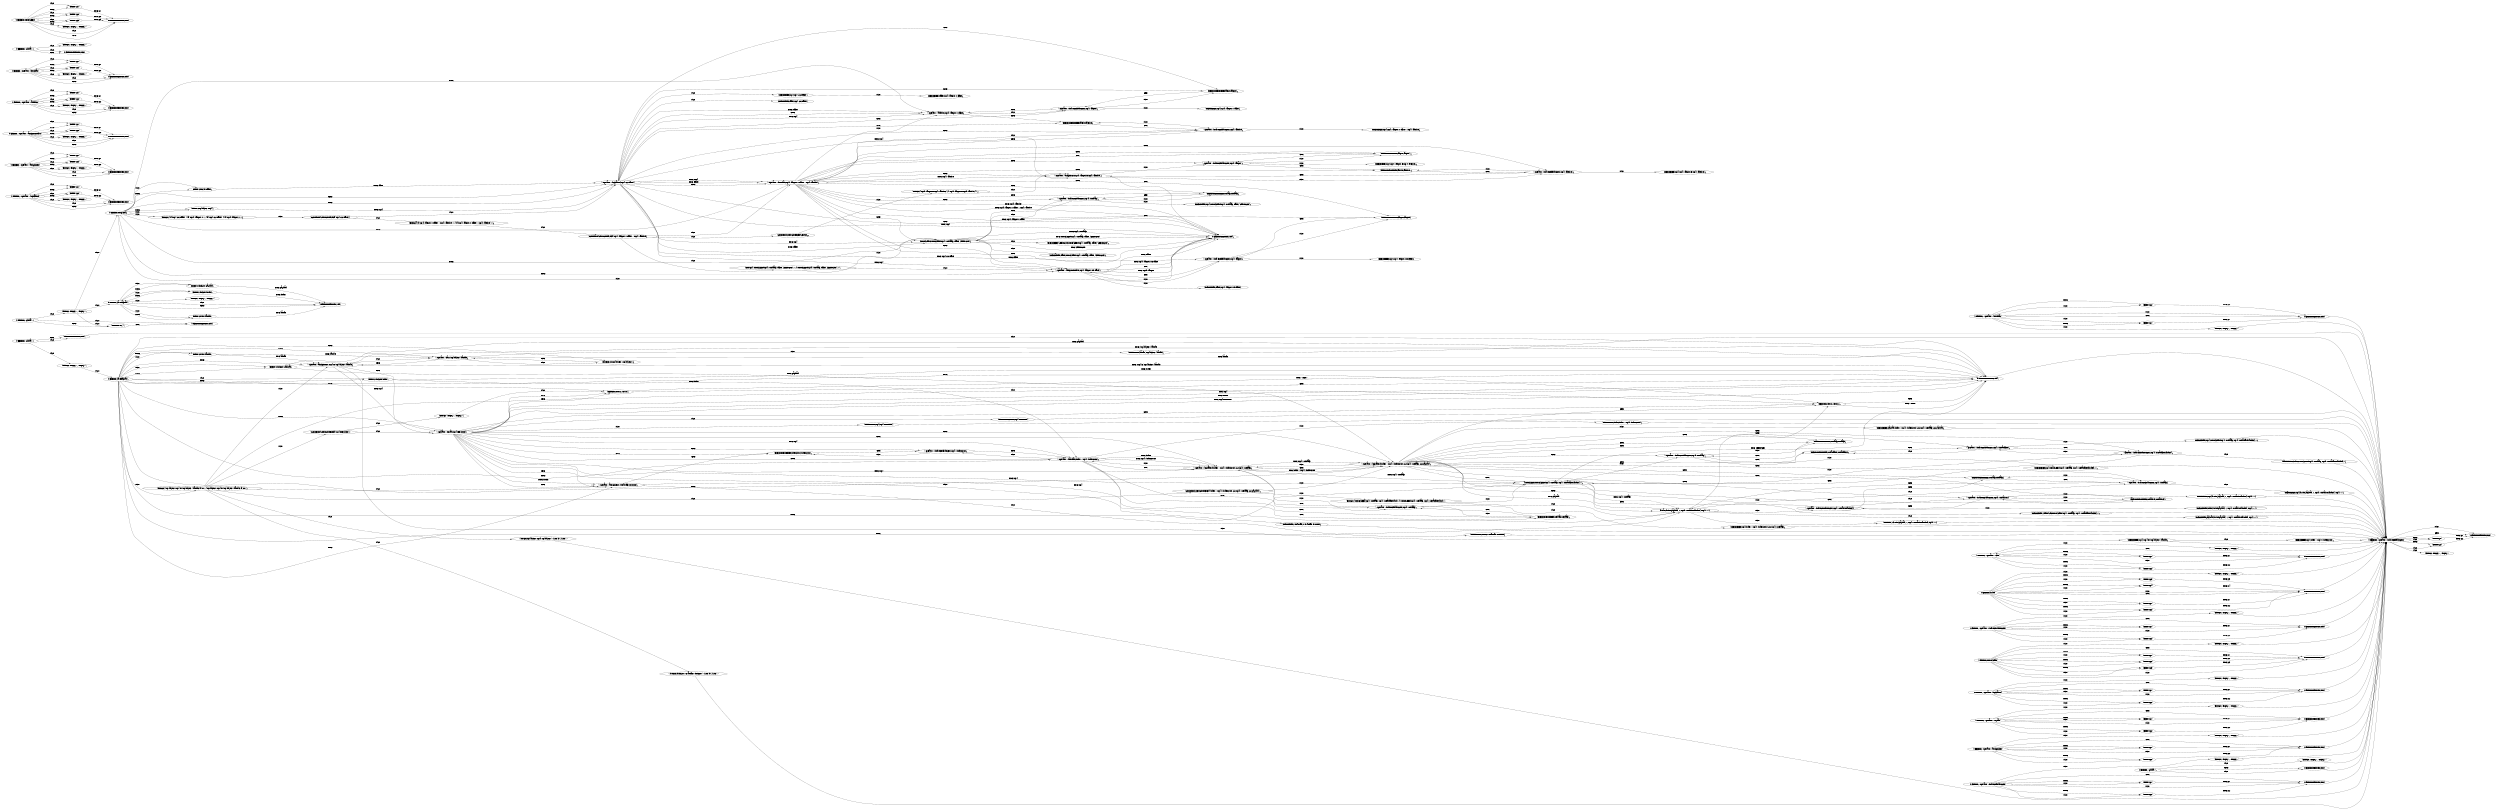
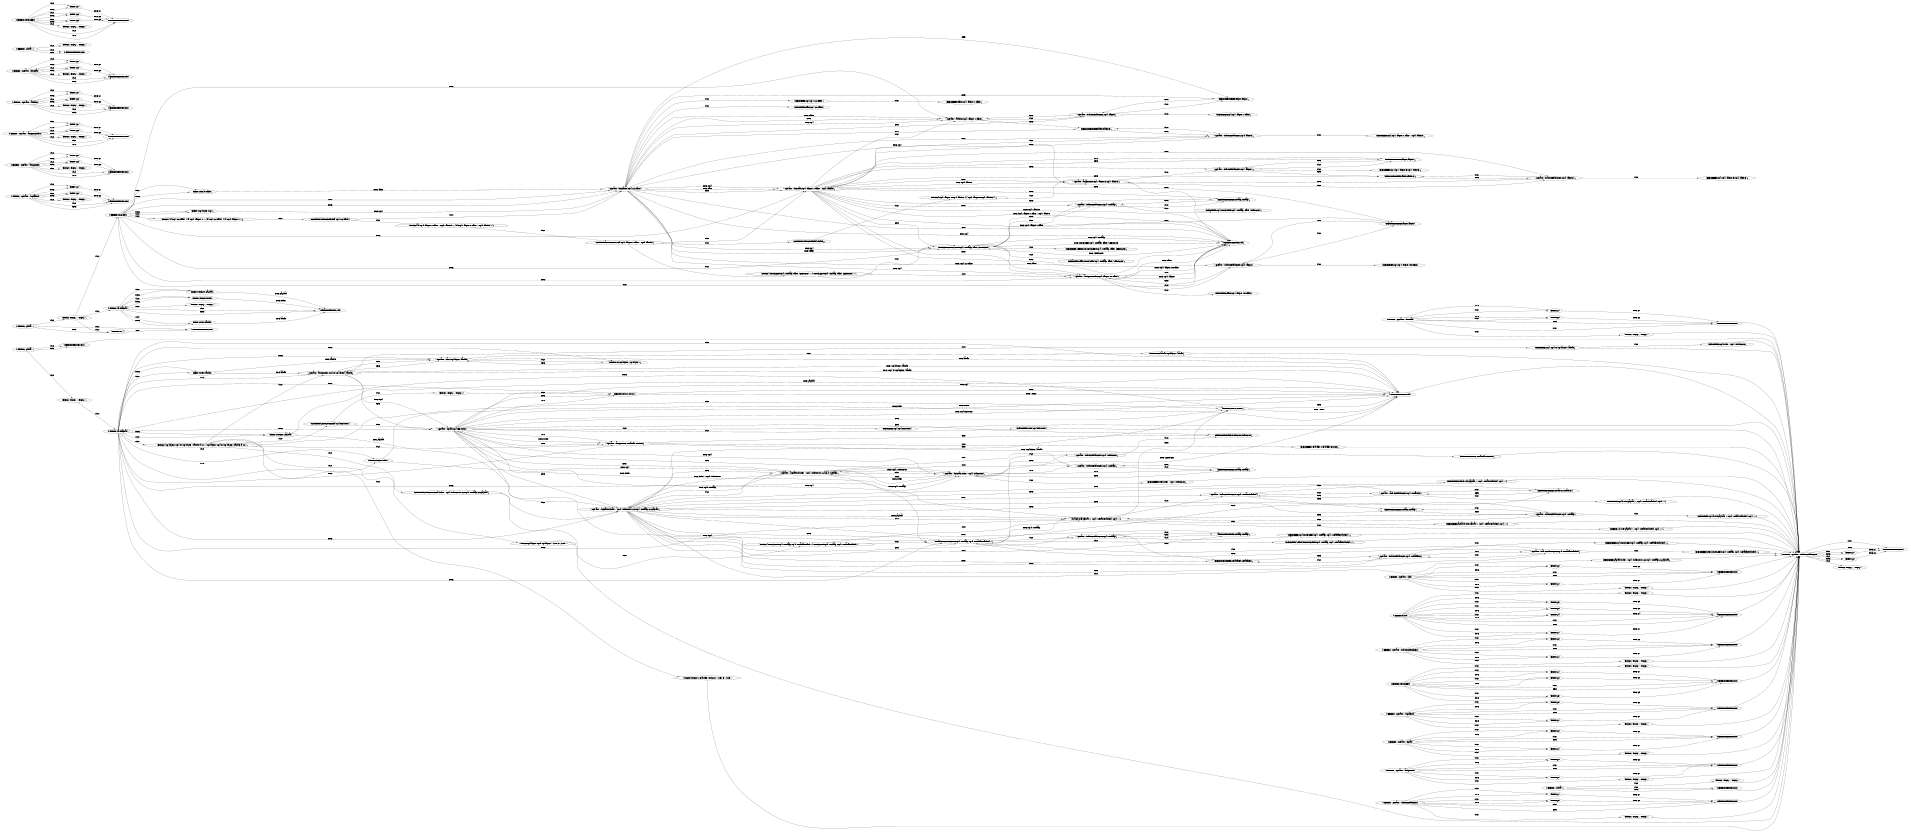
edge "(<operator>.assignment,*mp4 = (mp4object *)handle)" -> "(<operator>.cast,(mp4object *)handle)": label "AST: " -> "CFG: "
edge "(<operator>.equals,mp4 == NULL)" -> "(<operator>.indirectFieldAccess,mp4->indexcount)": removed, label "CDG:"
edge "(FIELD_IDENTIFIER,indexcount,indexcount)" -> "(<operator>.indirectFieldAccess,mp4->indexcount)": removed, label "CFG:"
edge "(<operator>.assignment,*MP4buffer = NULL)" -> "(IDENTIFIER,NULL,*MP4buffer = NULL)": label "AST: " -> "DDG: (mp4object *)handle"
node "(IDENTIFIER,mp4,index < mp4->indexcount && mp4->mediafp)": removed
